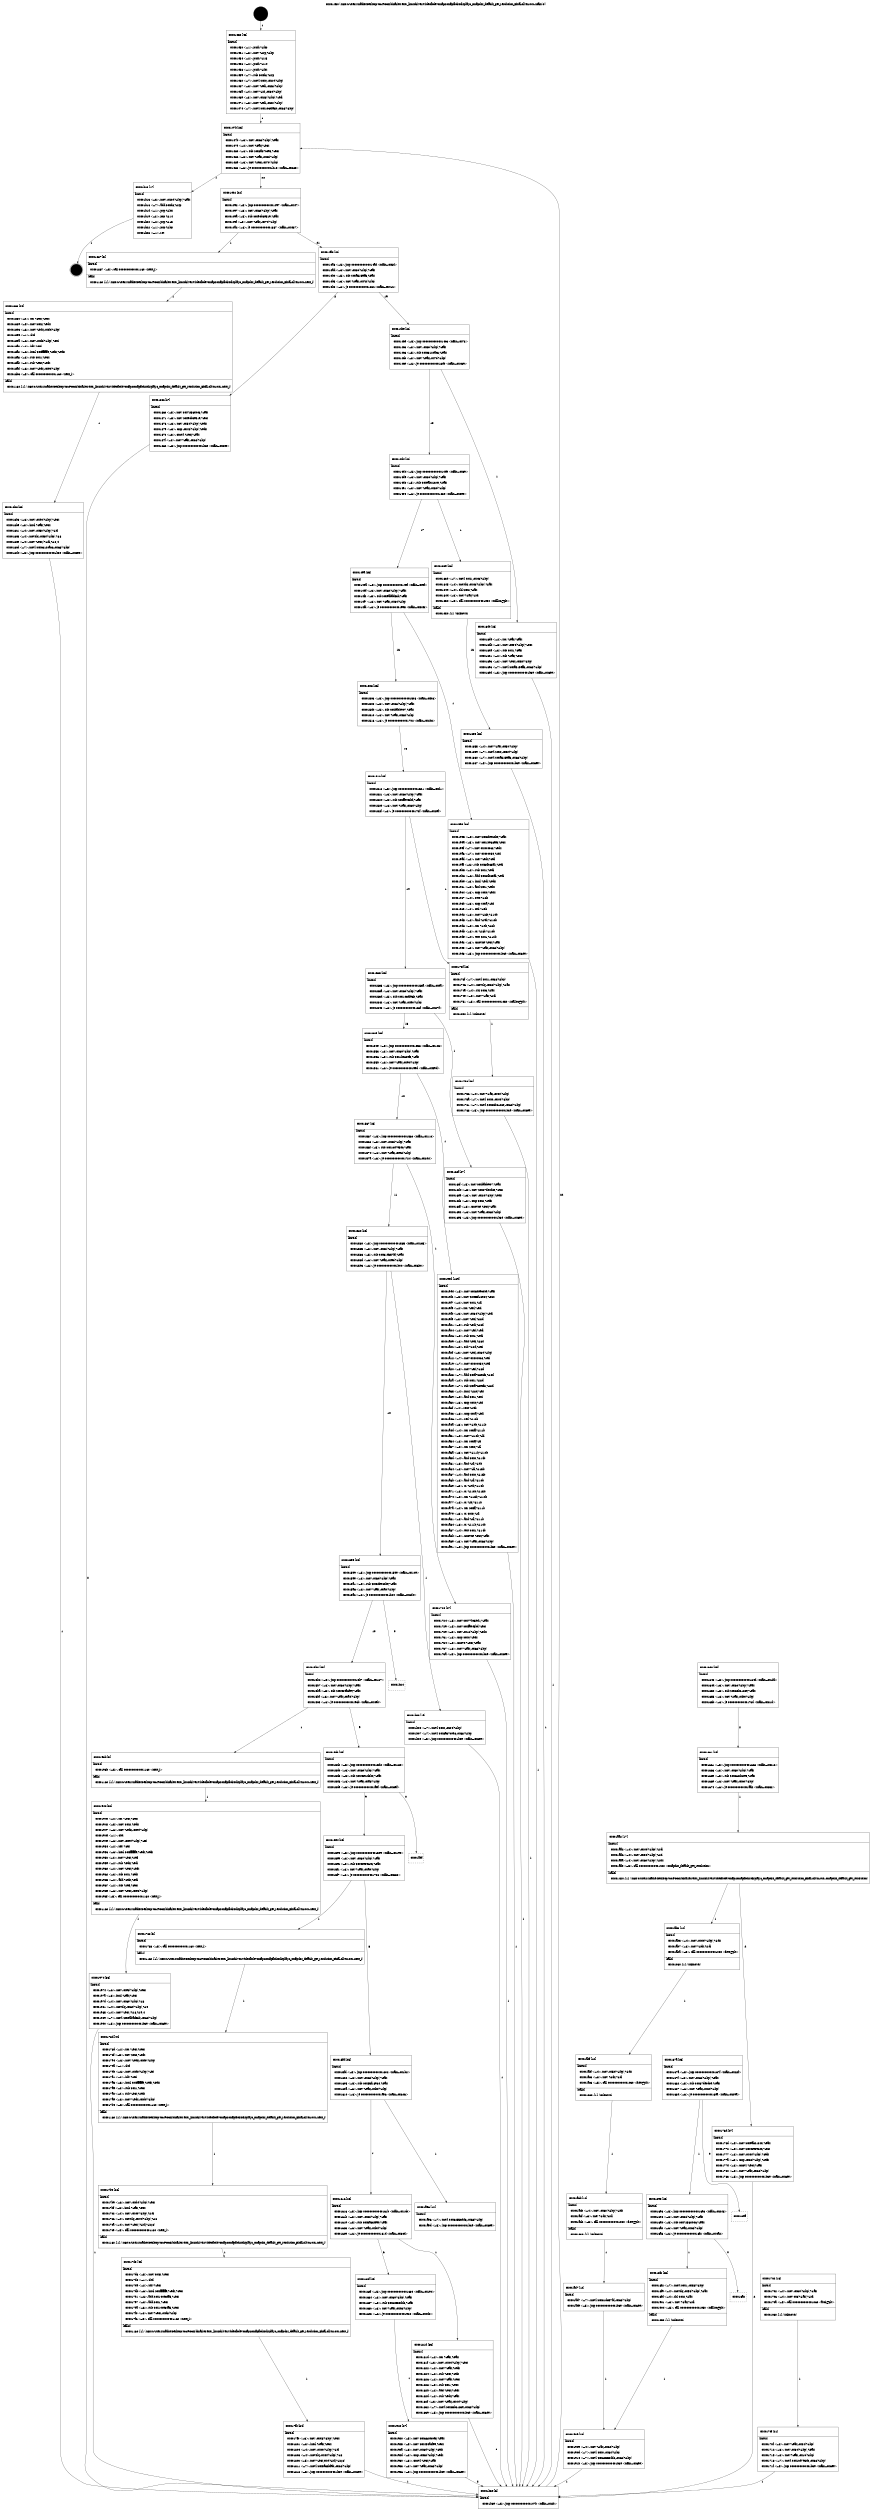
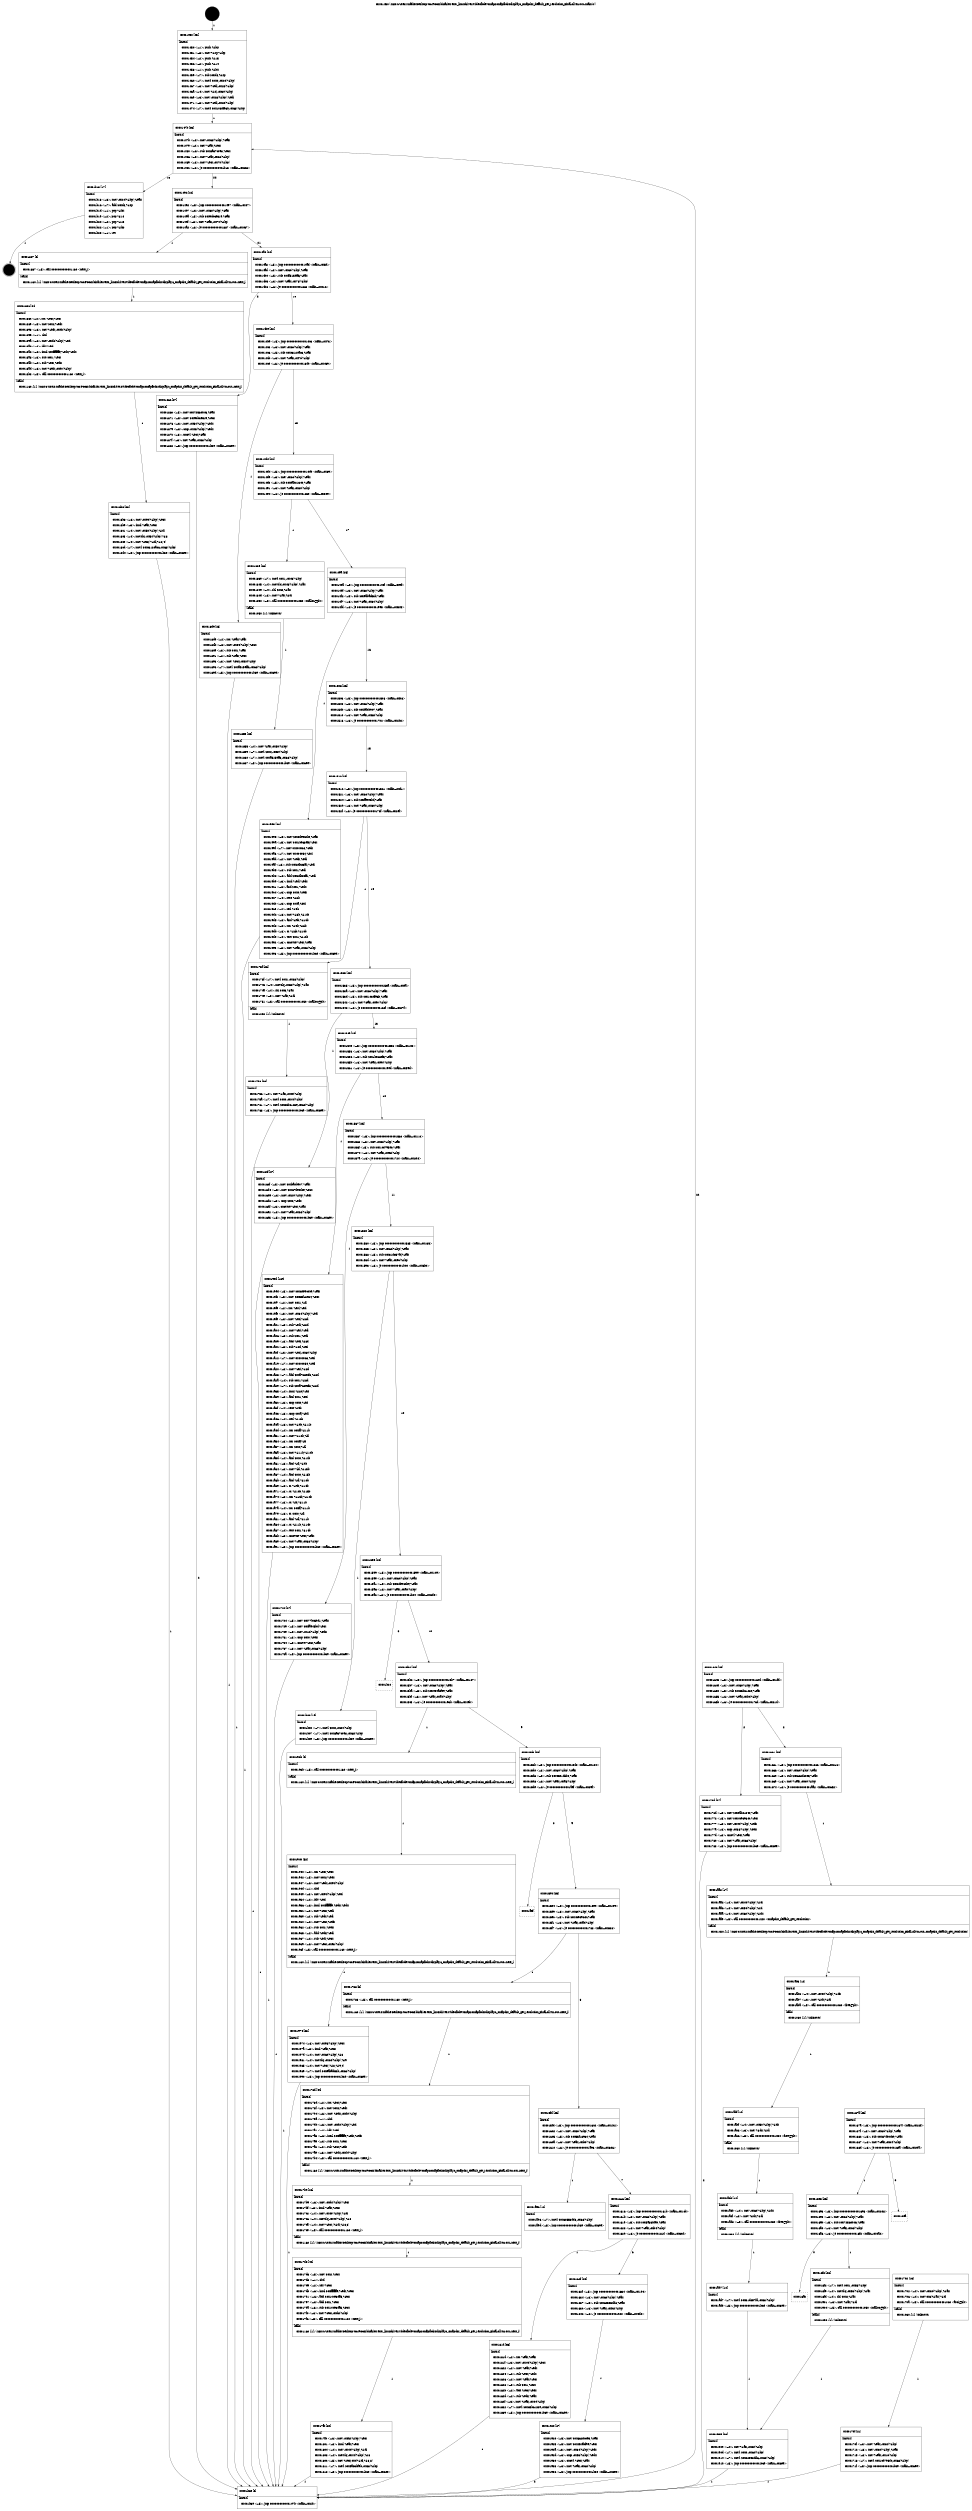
edge "0x40147b [23]" -> "0x401b13 [17]": label " 1" -> " 13"
edge "0x40183e [23]" -> "0x401855 [23]": label " 16" -> " 1"
edge "0x401aa2 [17]" -> "0x40176d [27]": now "0x401648 [25]" -> "0x40176d [27]"
